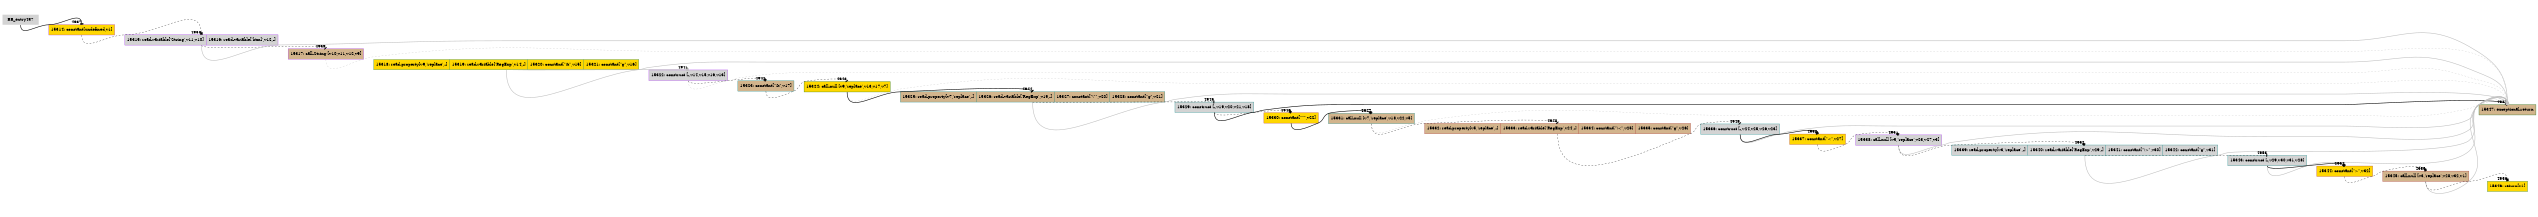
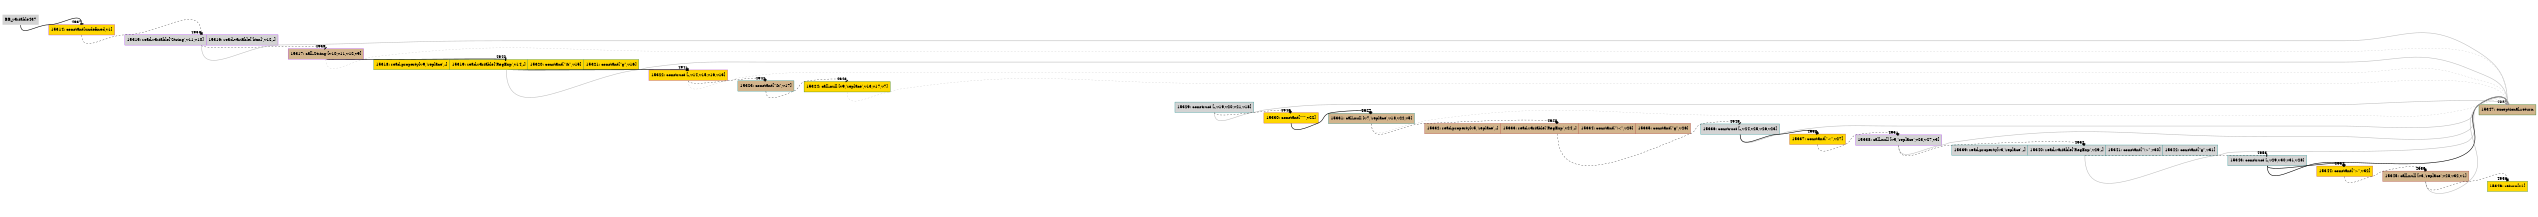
node "BB_entry437": label "BB_entry437" -> "BB_variable437"
edge "15317: call-String [v10,v11,v12,v9]" -> "15318: read-property[v9,'replace',-]": added
edge "15318: read-property[v9,'replace',-]" -> "15322: construct [-,v14,v15,v16,v13]": color gray -> black
node "15322: construct [-,v14,v15,v16,v13]": fillcolor lightgrey -> gold
node "15325: read-property[v7,'replace',-]": removed
edge "15329: construct [-,v19,v20,v21,v18]" -> "15347: exceptional-return": color black -> gray
edge "15331: call-null [v7,'replace',v18,v22,v5]" -> "15332: read-property[v5,'replace',-]": arrowhead tee -> box
edge "15343: construct [-,v29,v30,v31,v28]" -> "15347: exceptional-return": color gray -> black
